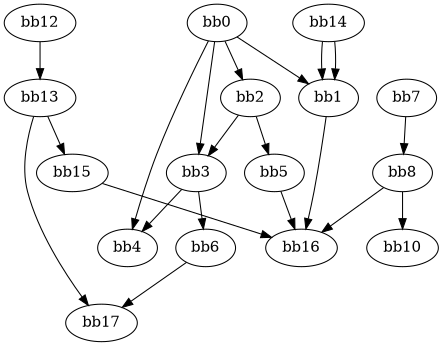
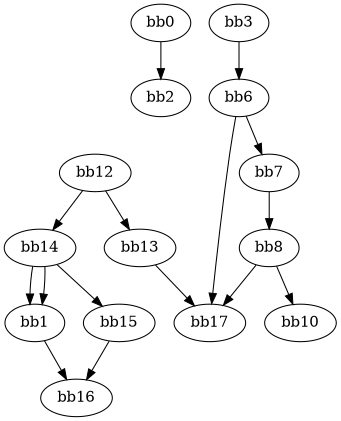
edge "bb0" -> "bb1": removed
edge "bb0" -> "bb3": removed
edge "bb13" -> "bb15": now "bb14" -> "bb15"
edge "bb6" -> "bb7": added
edge "bb2" -> "bb3": removed
node "bb5": removed
edge "bb12" -> "bb14": added
edge "bb8" -> "bb16": now "bb8" -> "bb17"
node "bb4": removed
